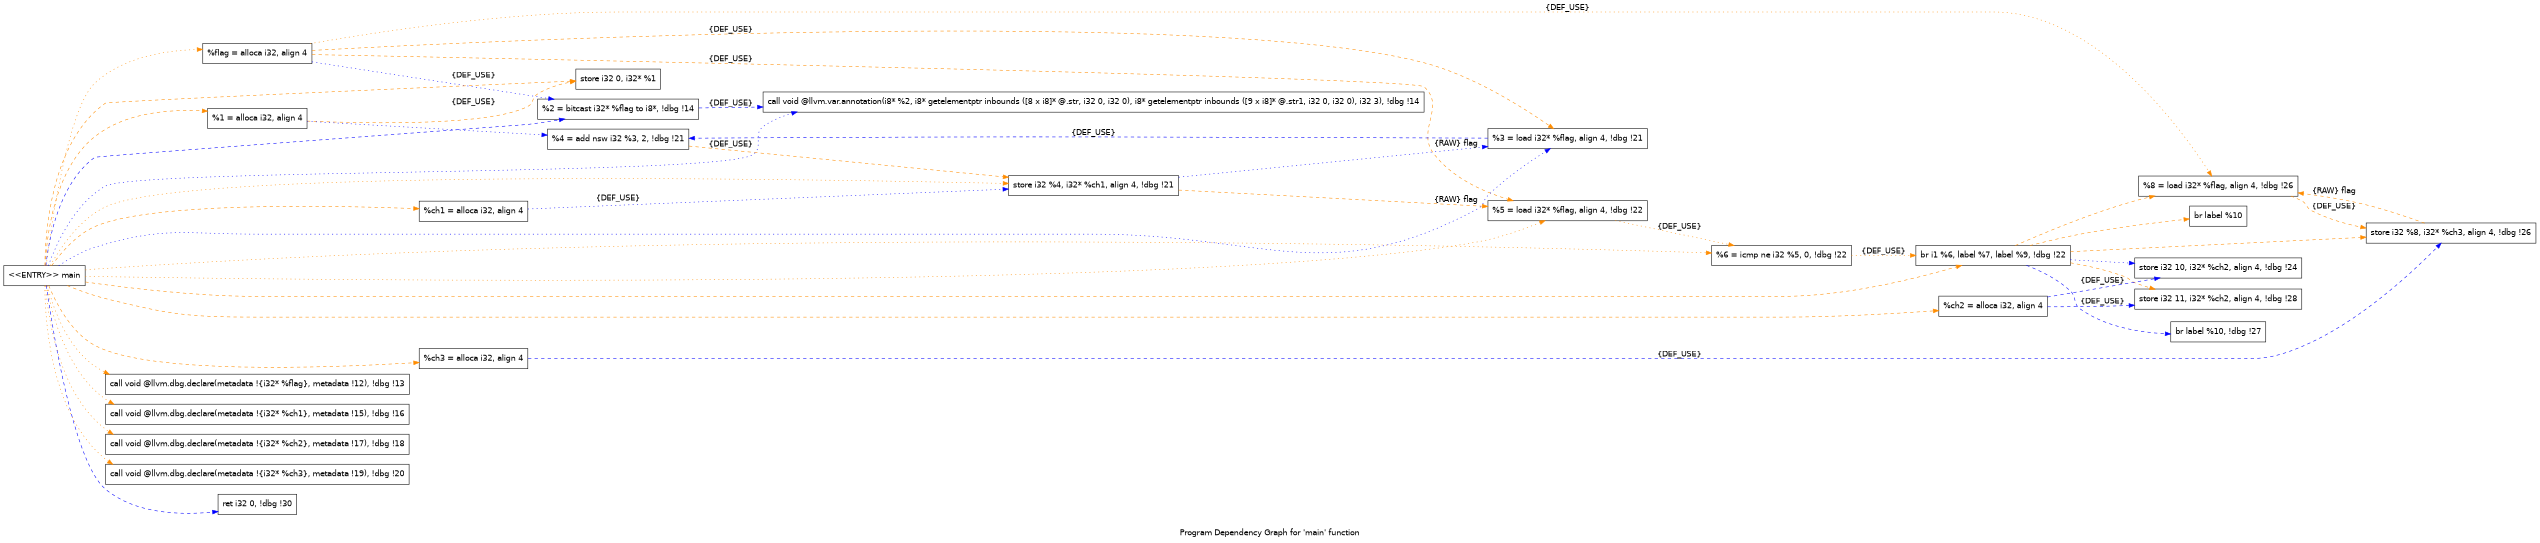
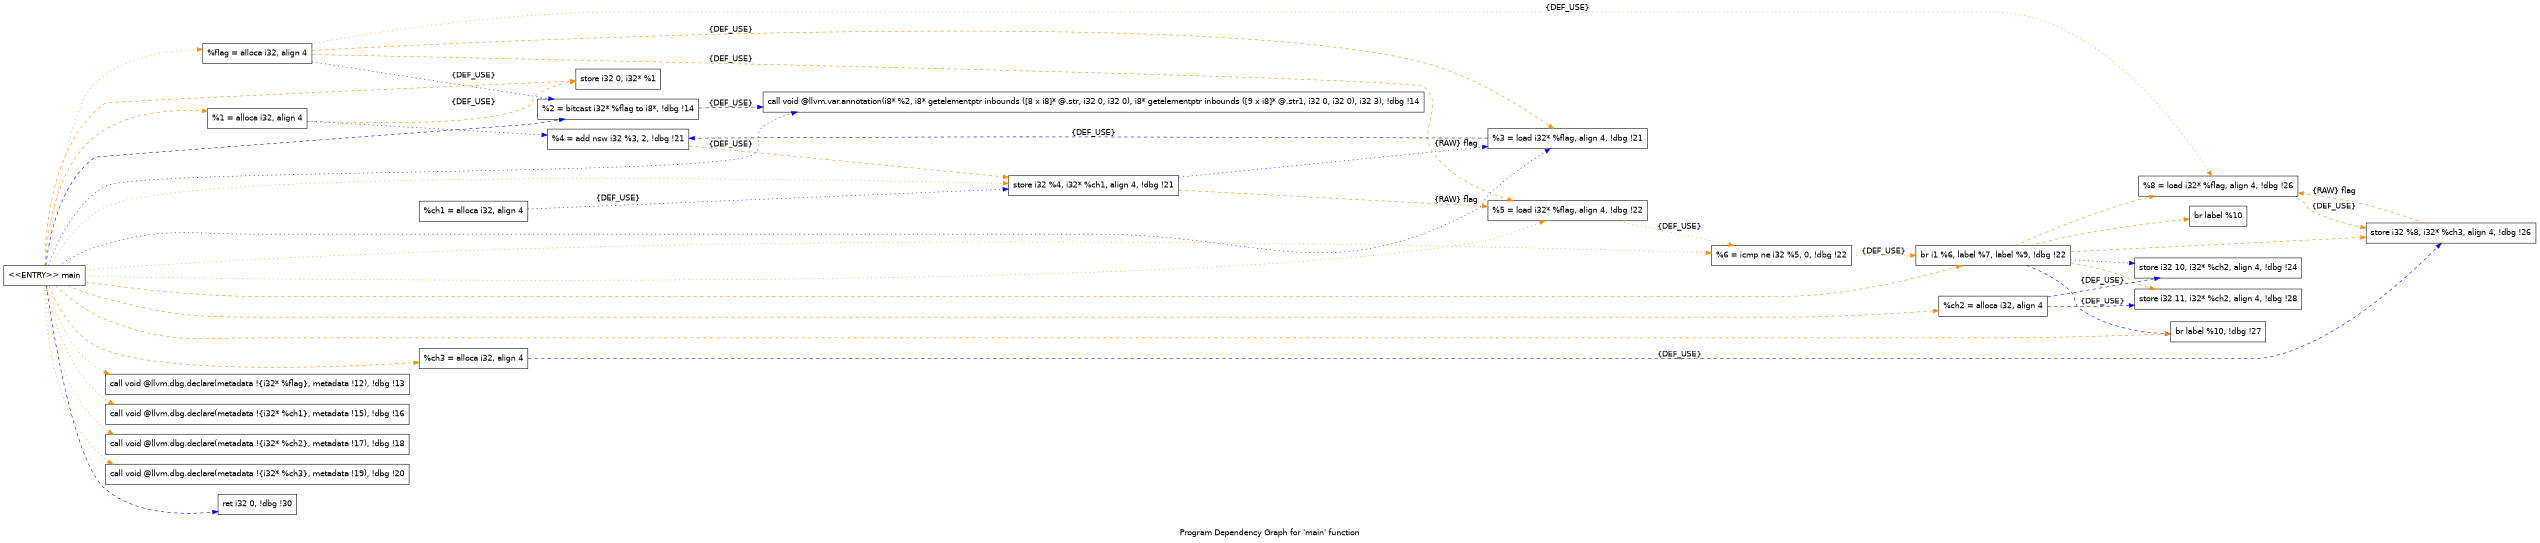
edge "<<ENTRY>> main" -> "%ch1 = alloca i32, align 4": now "<<ENTRY>> main" -> "br label %10, !dbg !27"
